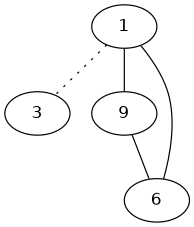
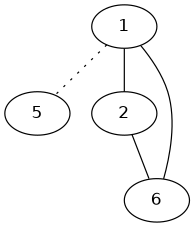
node "3": label "3" -> "5"
node "9": label "9" -> "2"
